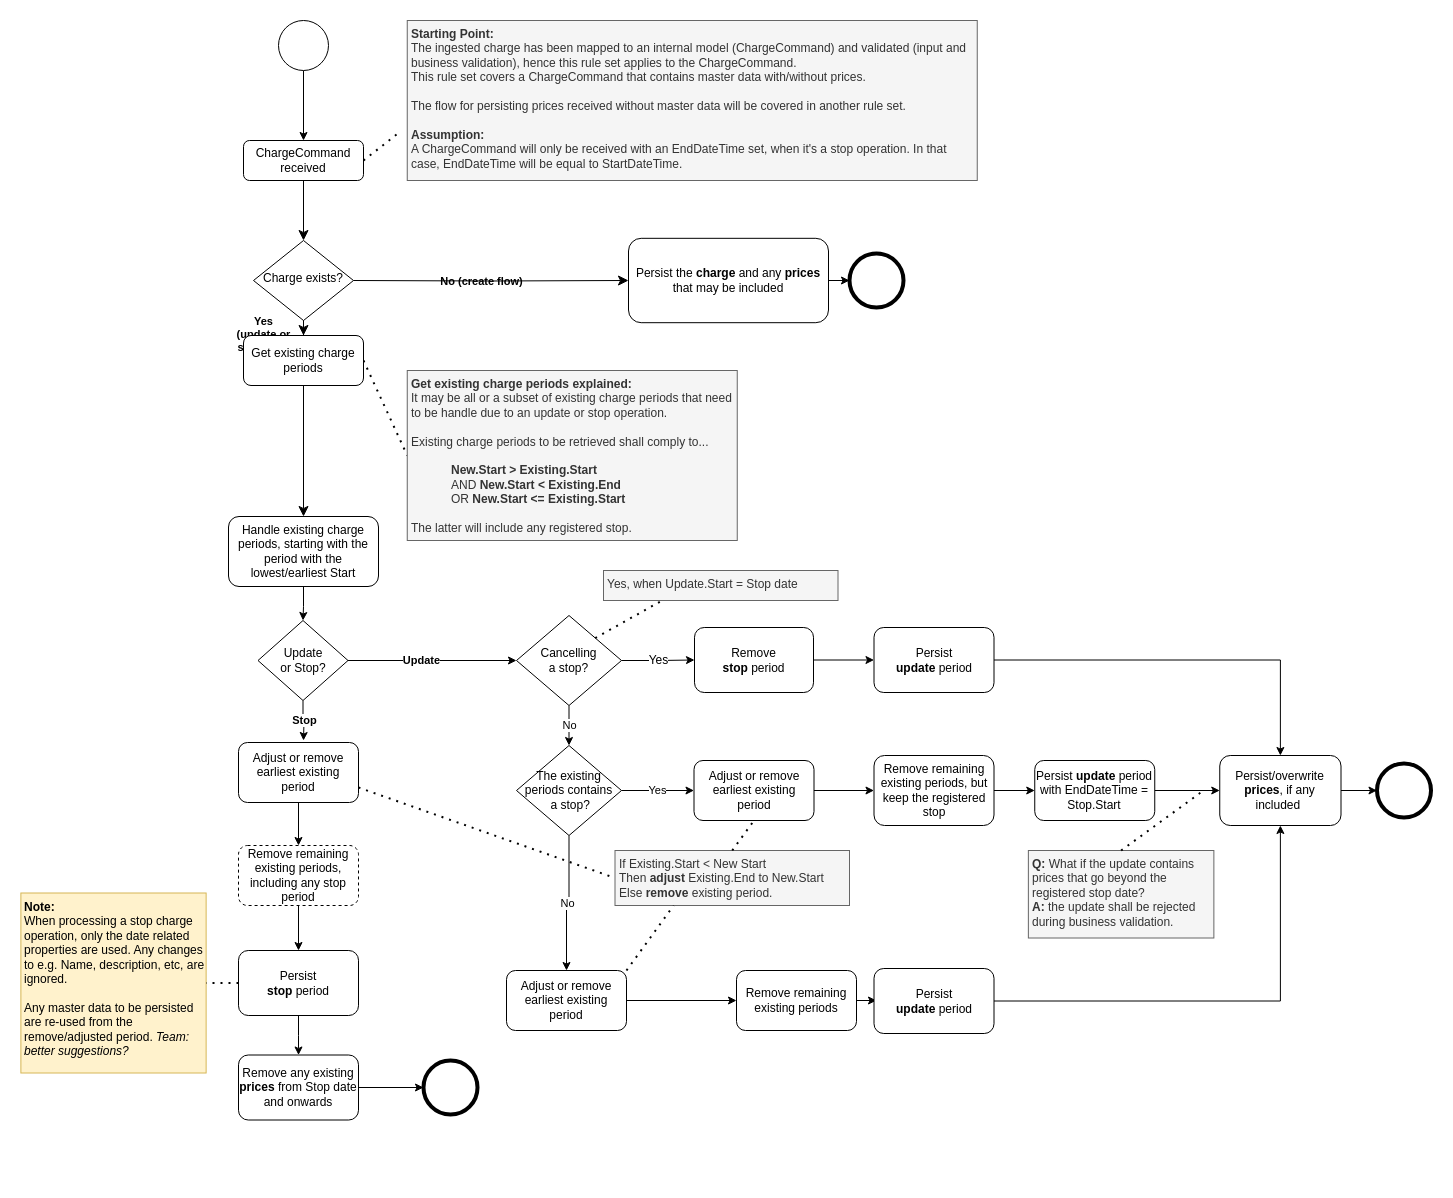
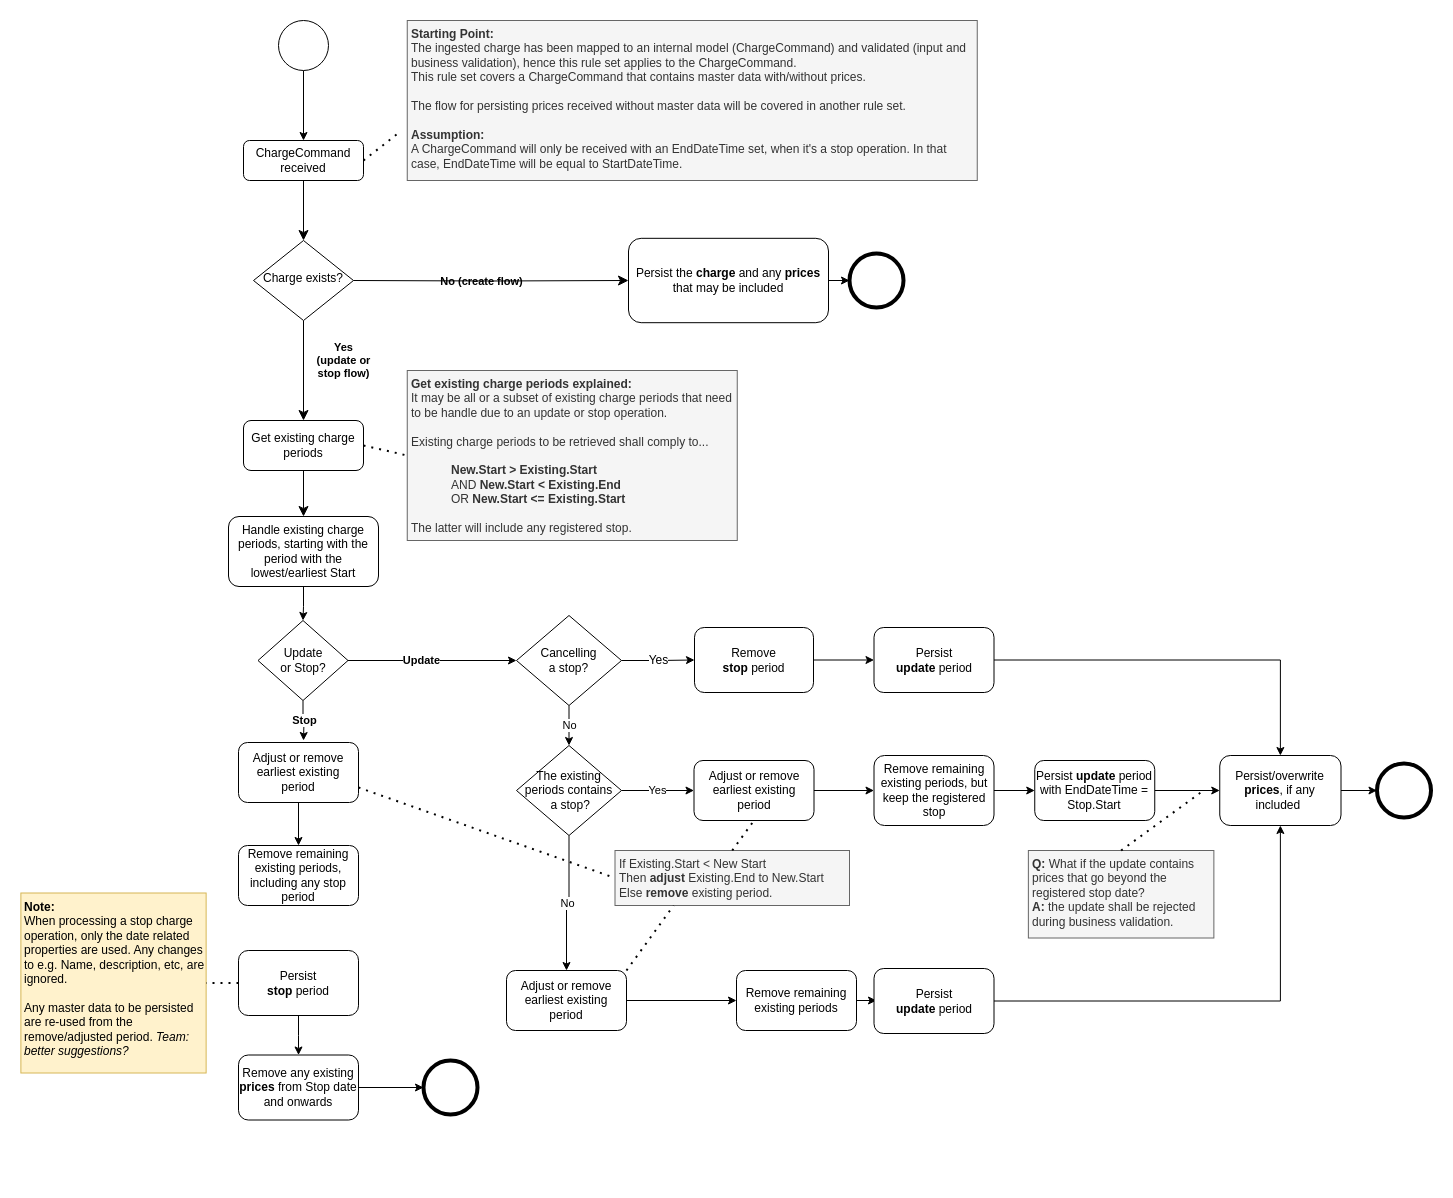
node "Get existing charge periods": moved (304, 361) -> (304, 446)
node "Yes, when Update.Start = Stop date": removed
edge "Yes, when Update.Start = Stop date" -- "Cancelling a stop?": removed
node "Remove remaining existing periods, including any stop period": style dashed -> solid
edge "Remove remaining existing periods, including any stop period" -> "Persist stop period": removed
